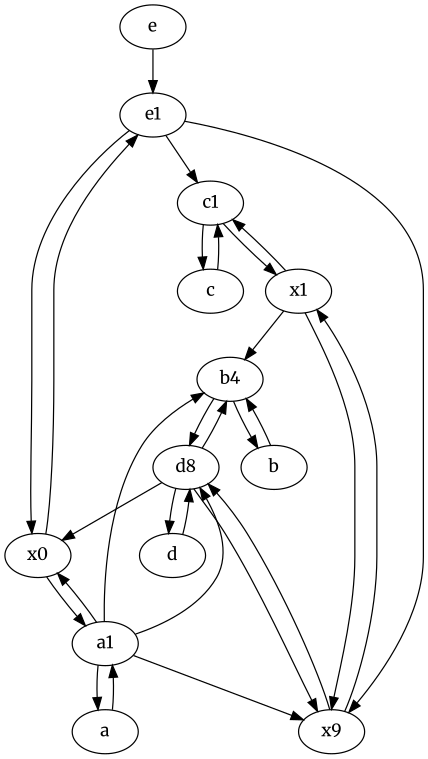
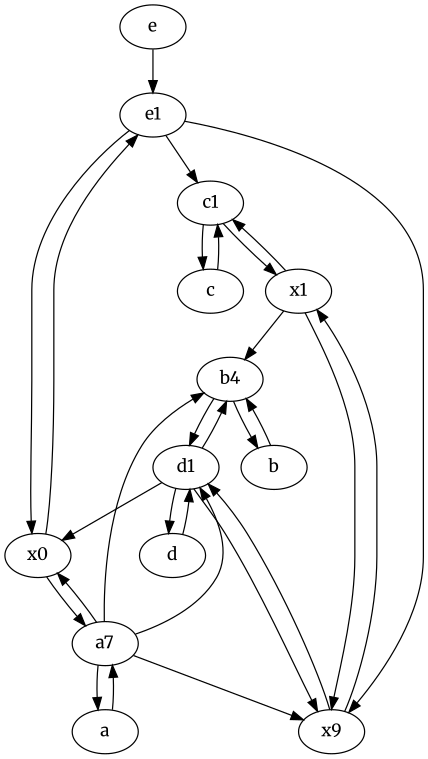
node "d8": label "d8" -> "d1"
node "a1": label "a1" -> "a7"
